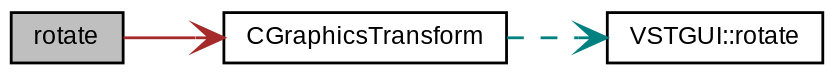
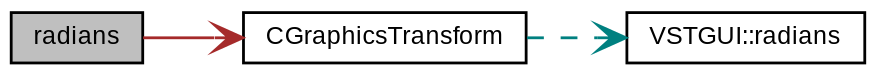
node "rotate": label "rotate" -> "radians"
node "VSTGUI::rotate": label "VSTGUI::rotate" -> "VSTGUI::radians"
